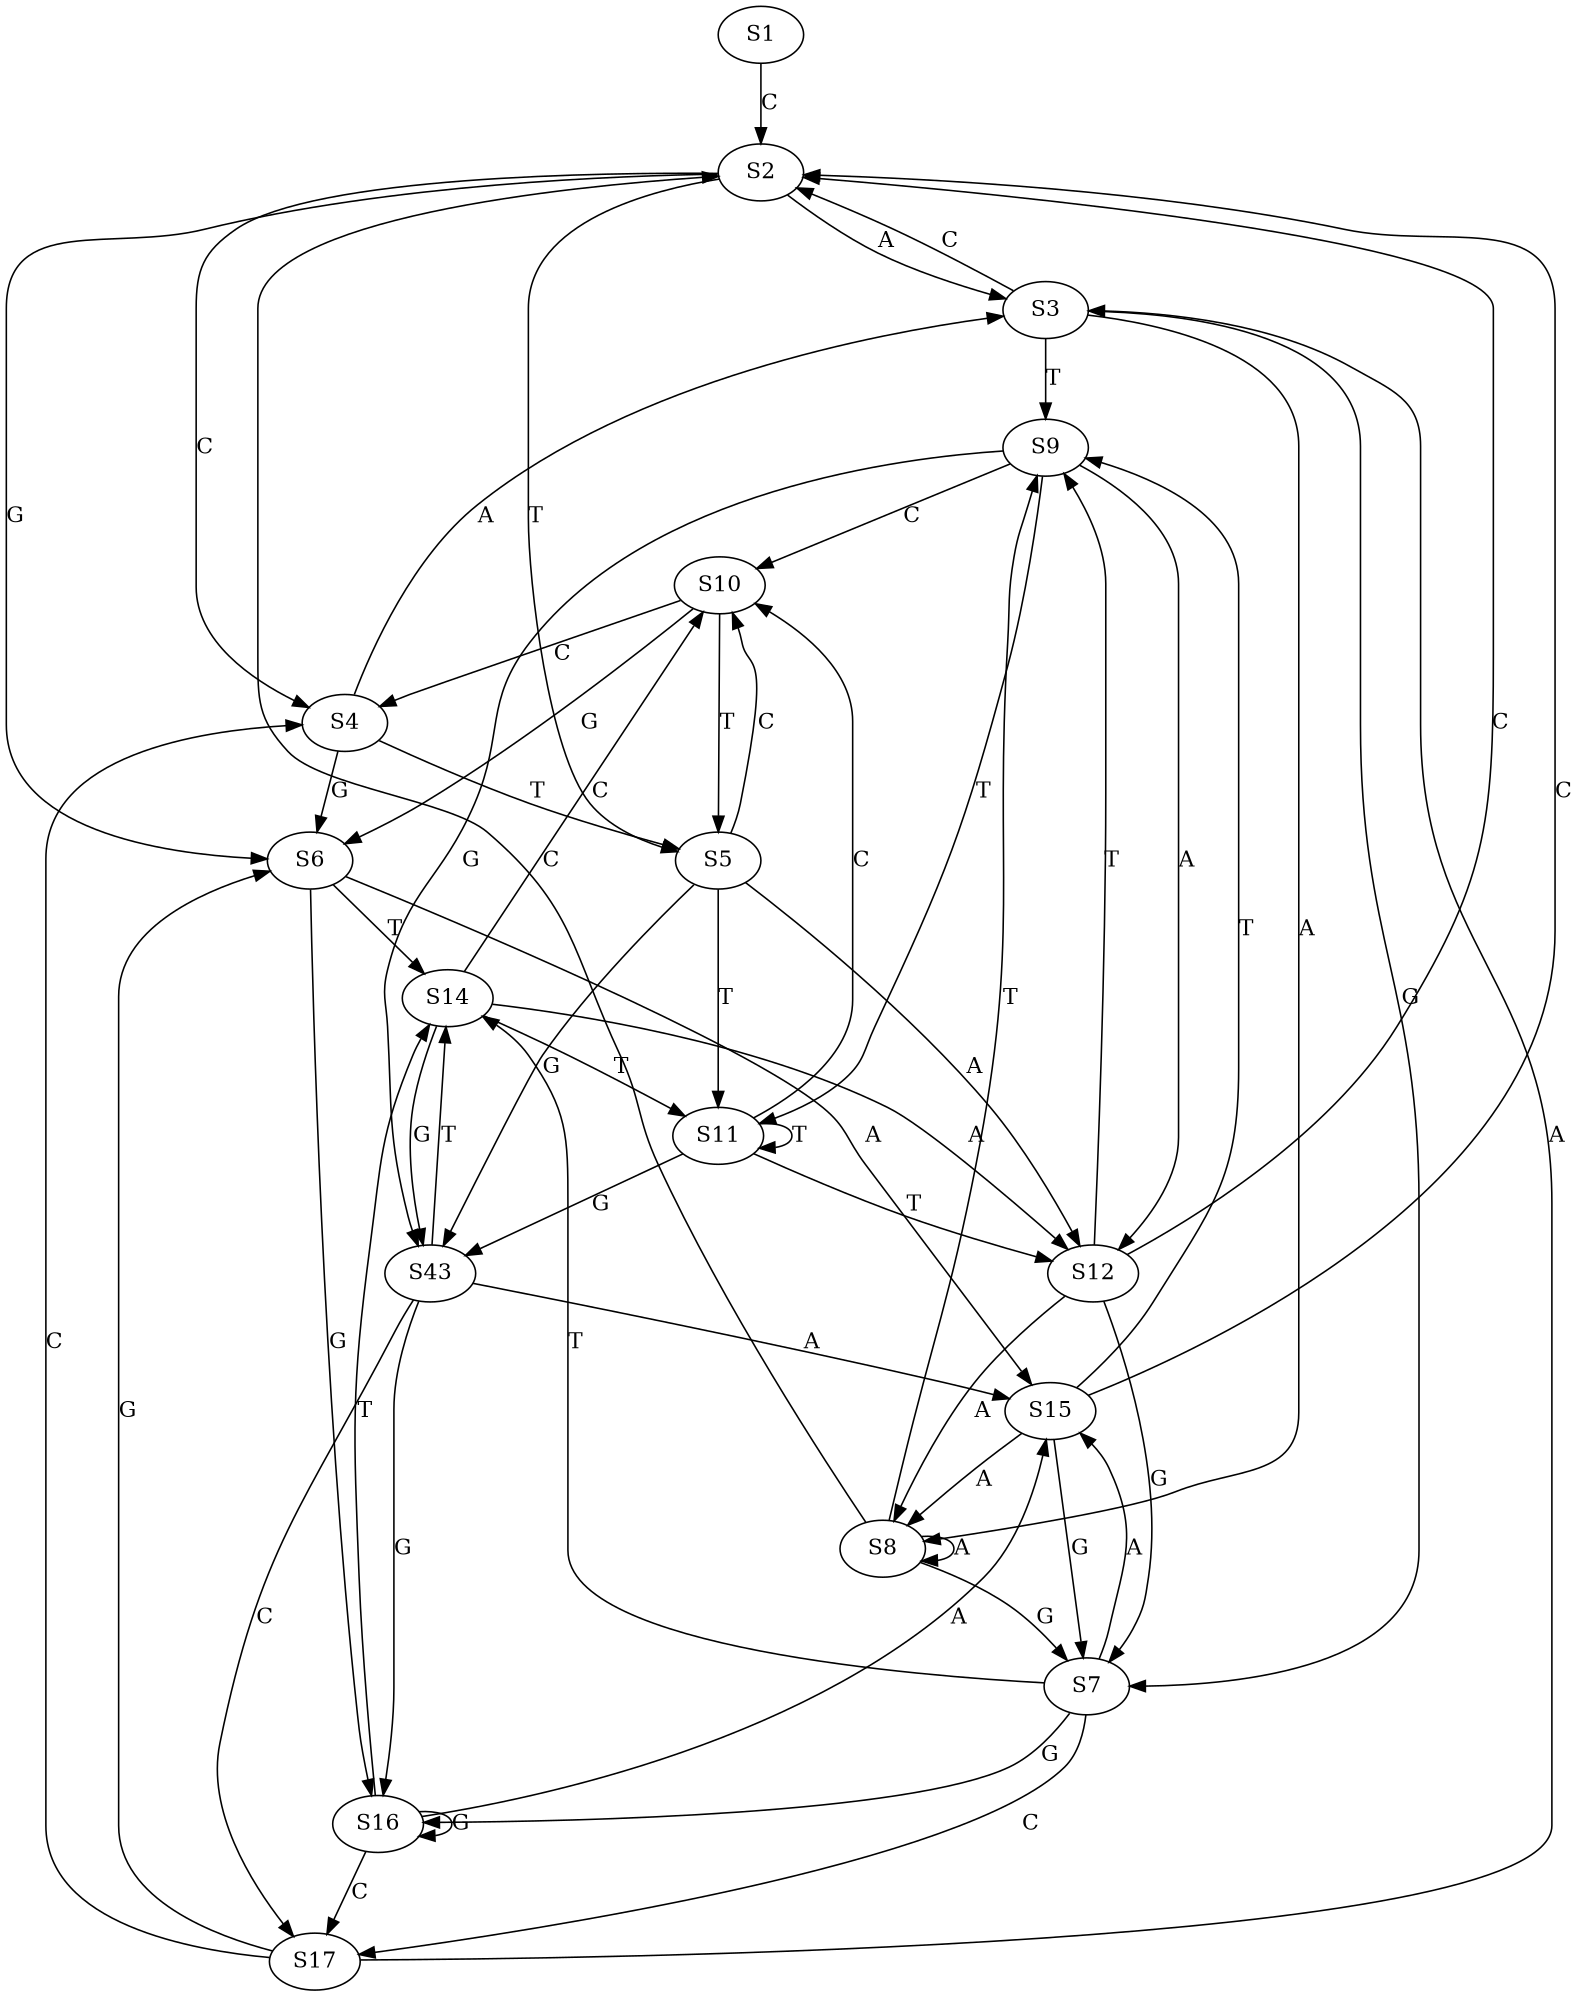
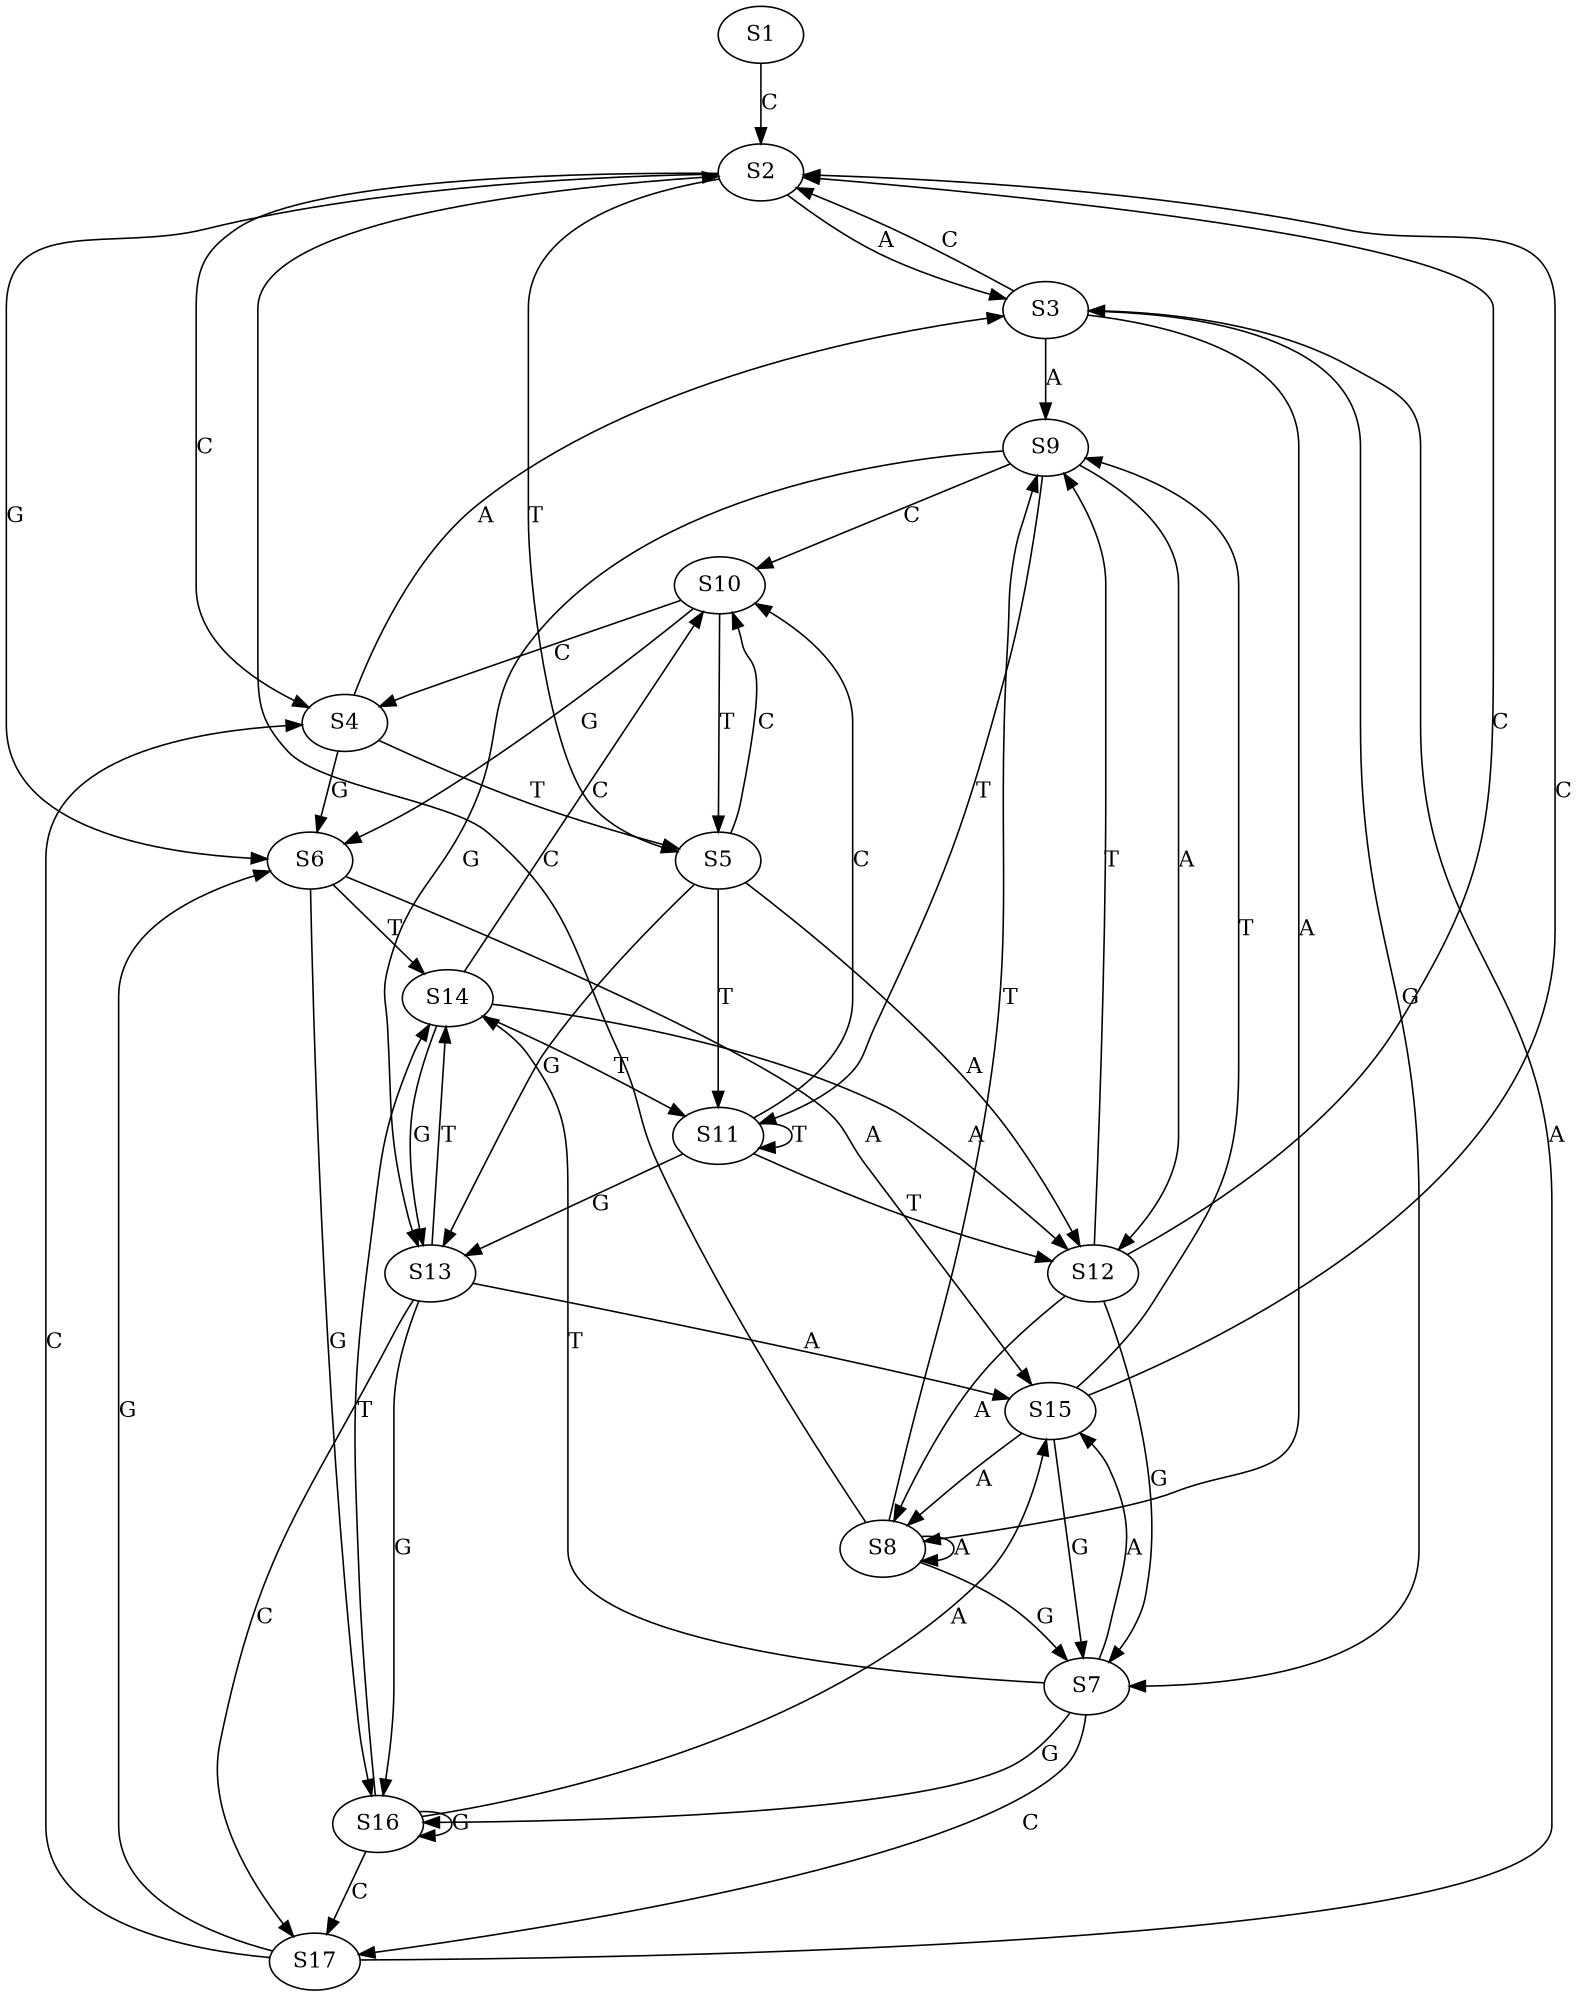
edge "S3" -> "S9": label "T" -> "A"
node "S43": label "S43" -> "S13"
